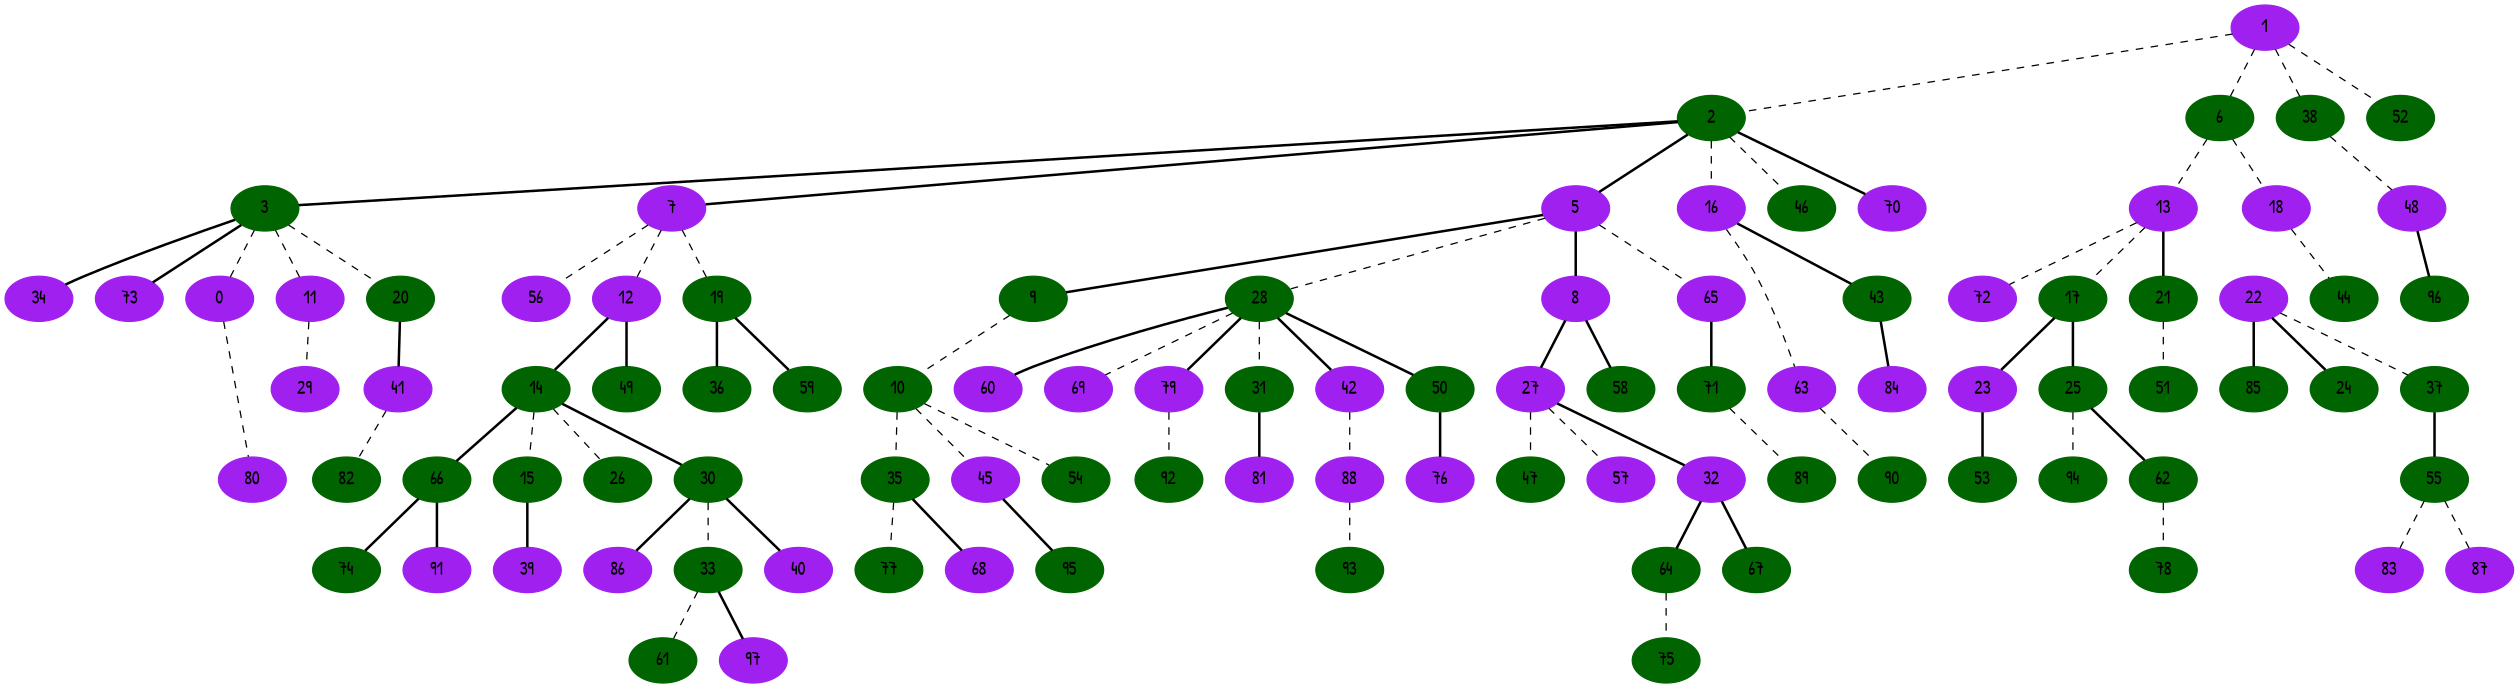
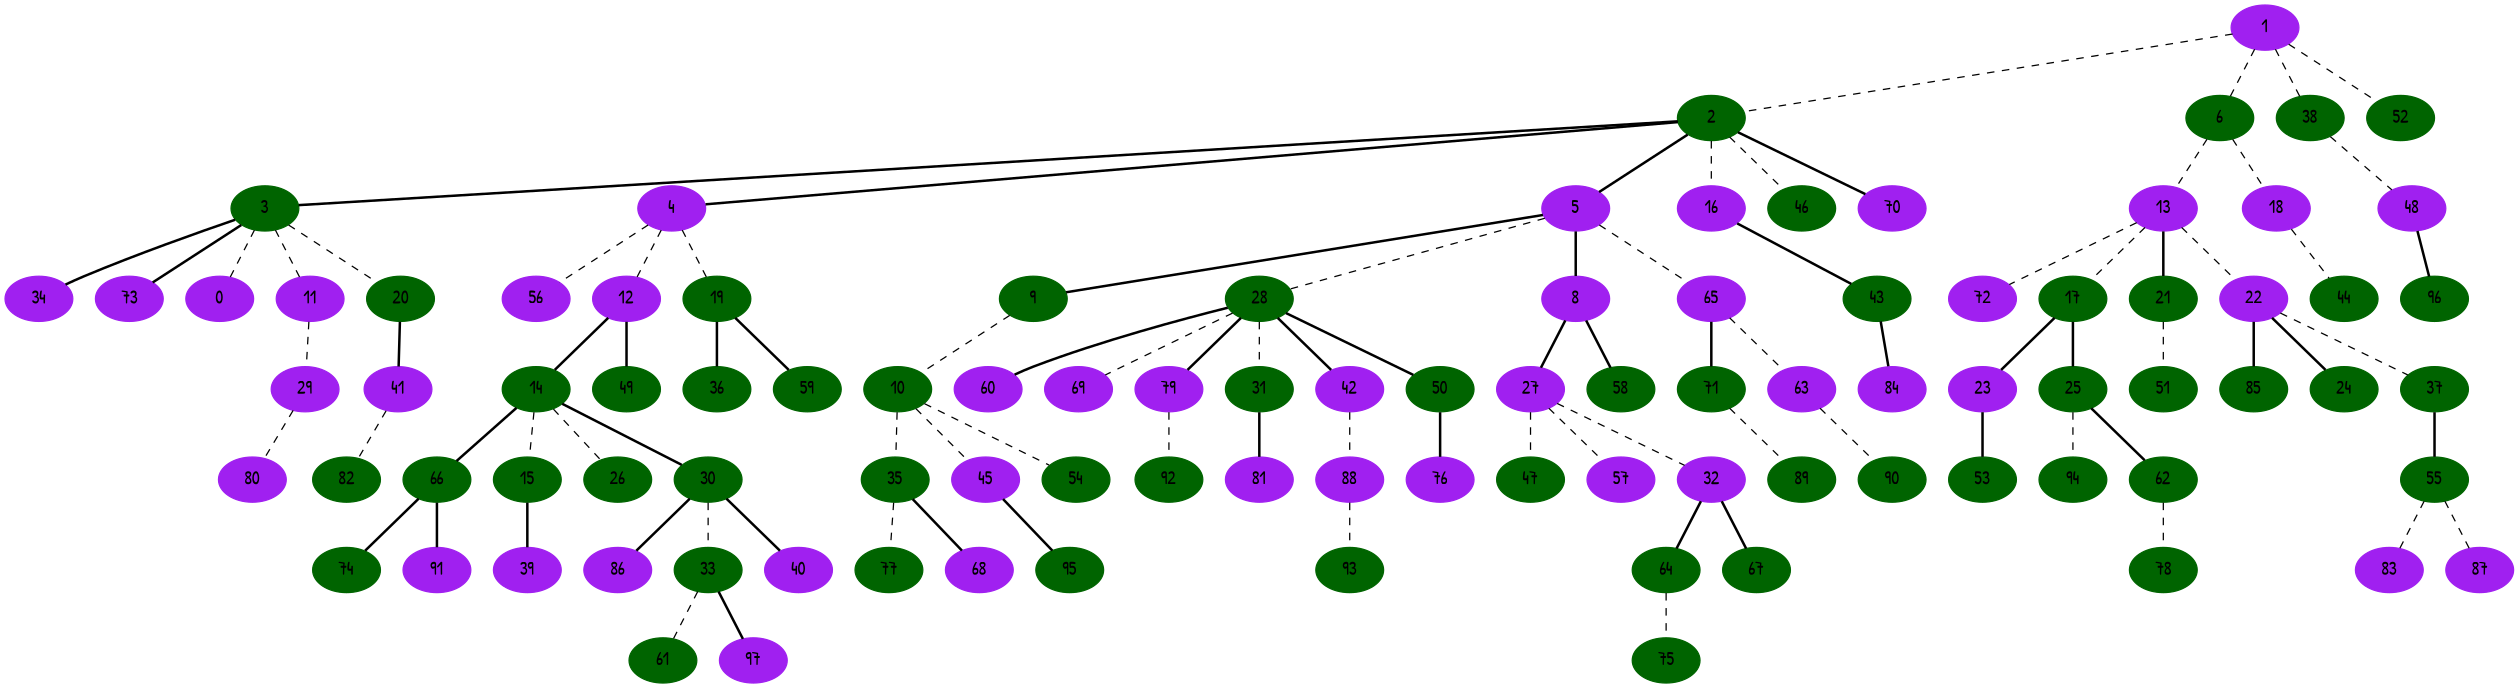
node "7": label "7" -> "4"
edge "13" -- "22": added
edge "16" -- "63": now "65" -- "63"
edge "0" -- "80": now "29" -- "80"
edge "27" -- "32": style bold -> dashed
